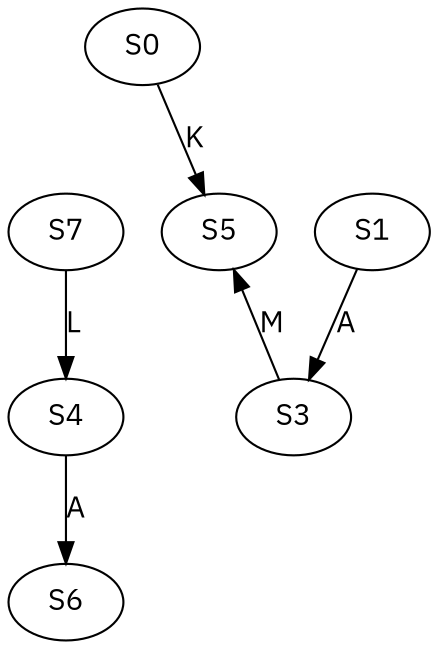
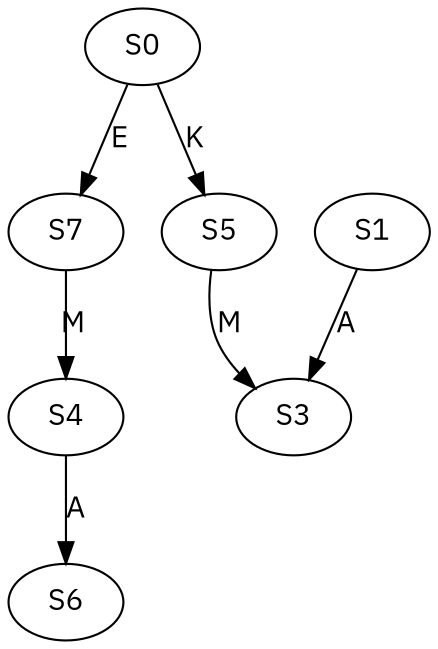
edge "S0" -> "S7": added, label "E"
edge "S7" -> "S4": label "L" -> "M"
edge "S3" -> "S5": reversed
